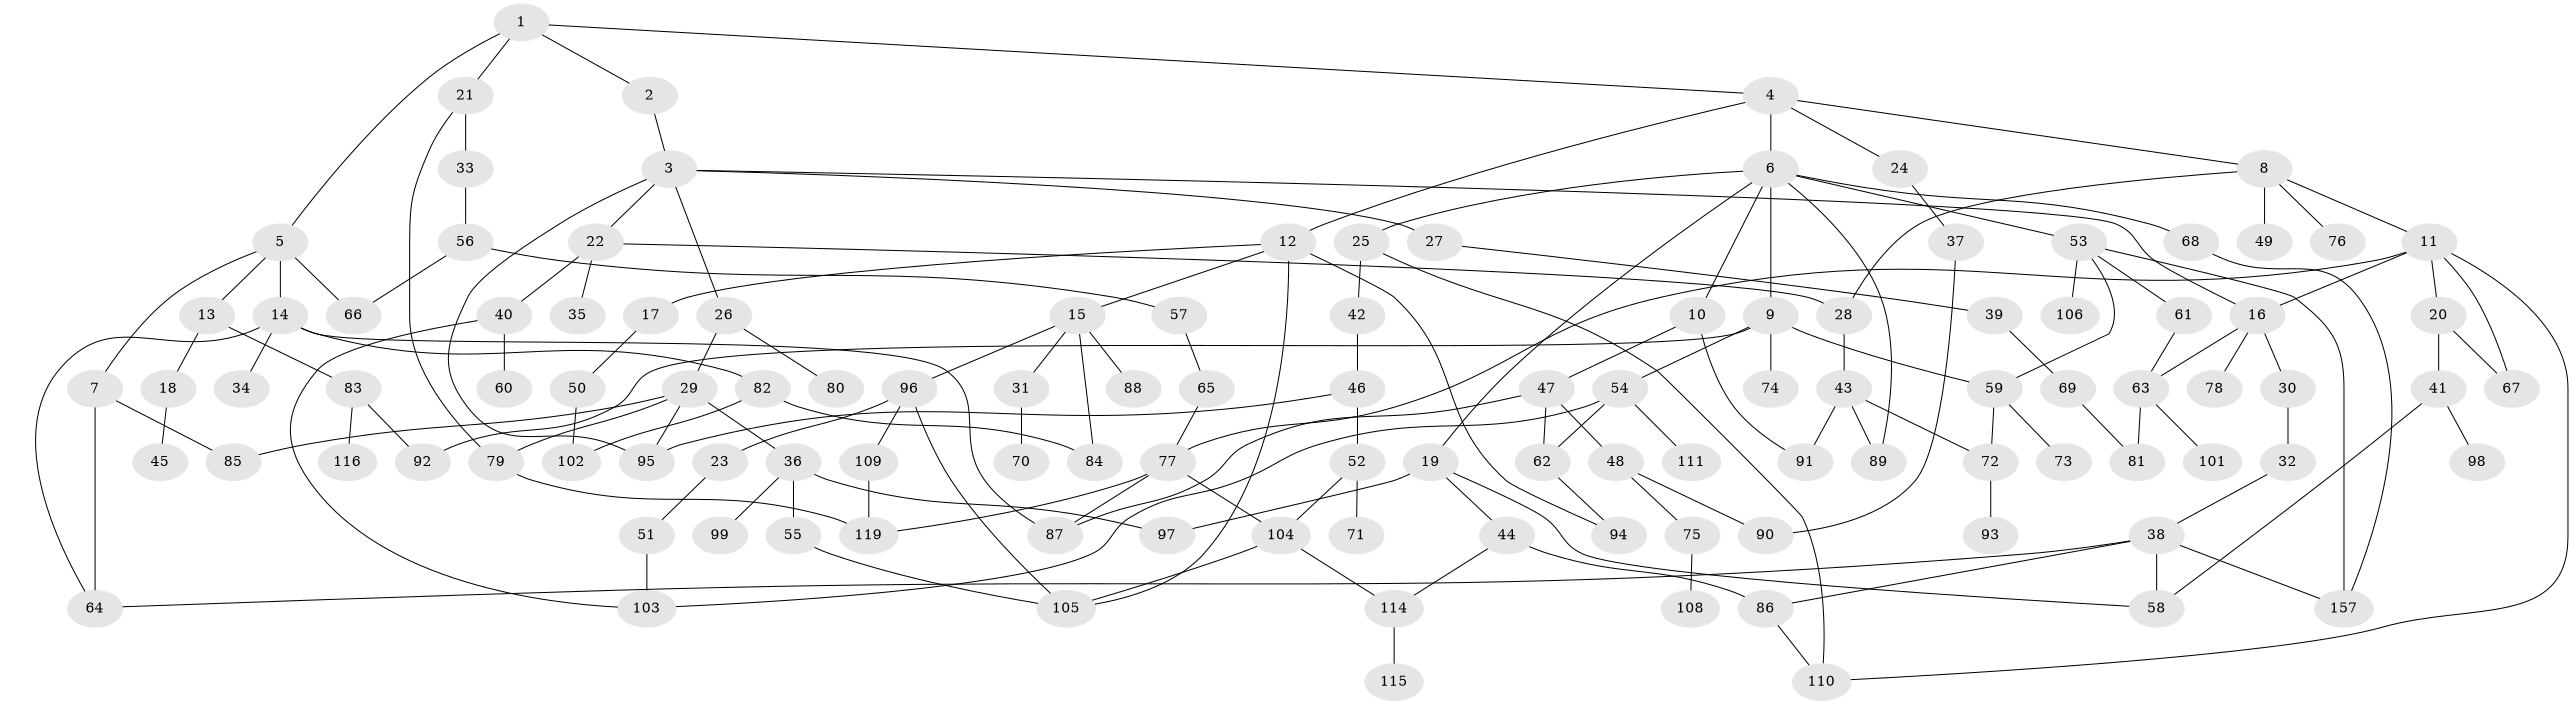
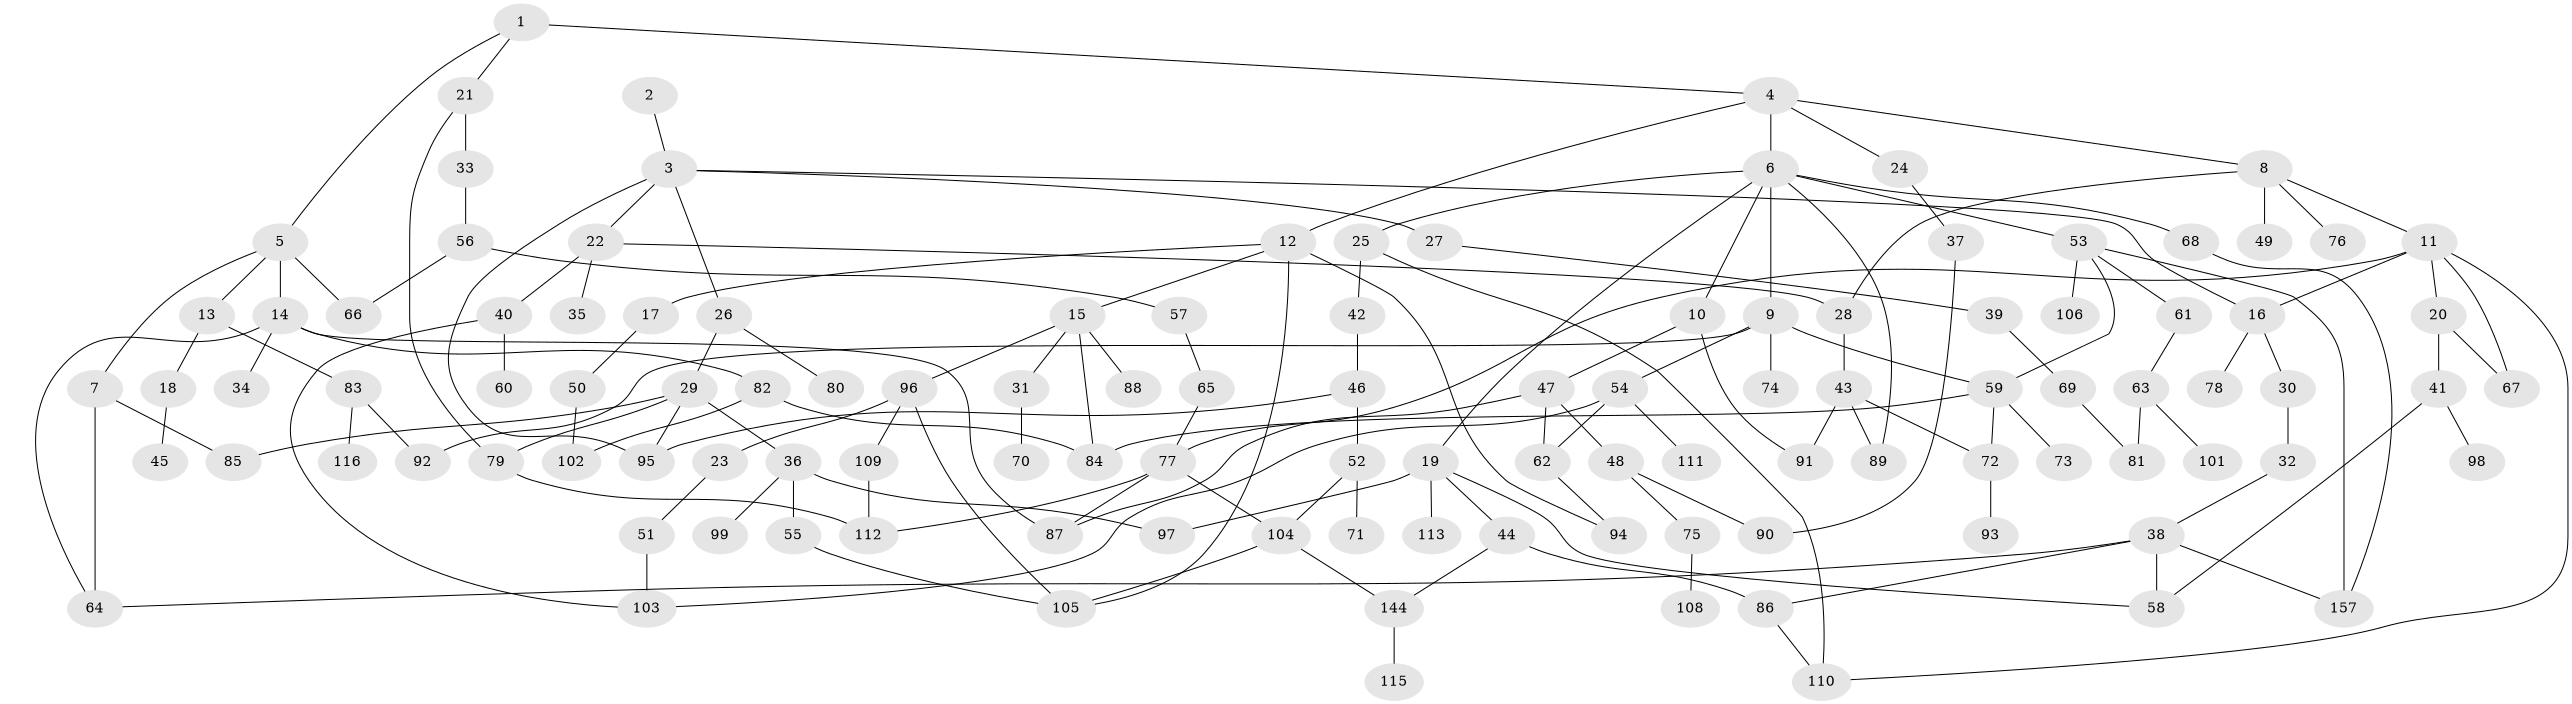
edge "1" -- "2": removed
edge "16" -- "63": removed
edge "59" -- "84": added
node "119": label "119" -> "112"
node "113": added
node "114": label "114" -> "144"
